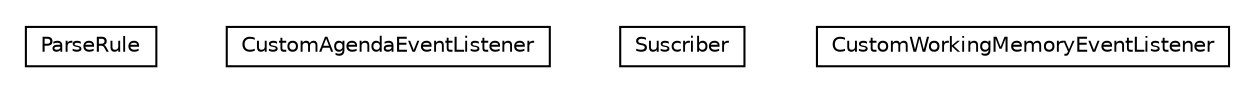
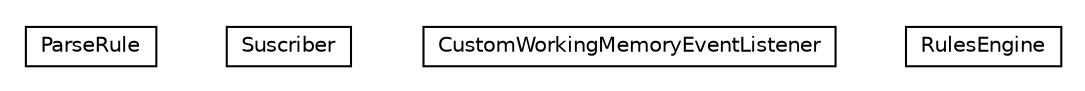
node "CustomAgendaEventListener": removed
node "RulesEngine": added
